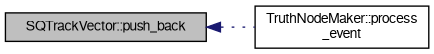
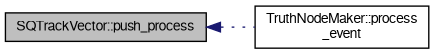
node "SQTrackVector::push_back": label "SQTrackVector::push_back" -> "SQTrackVector::push_process"
